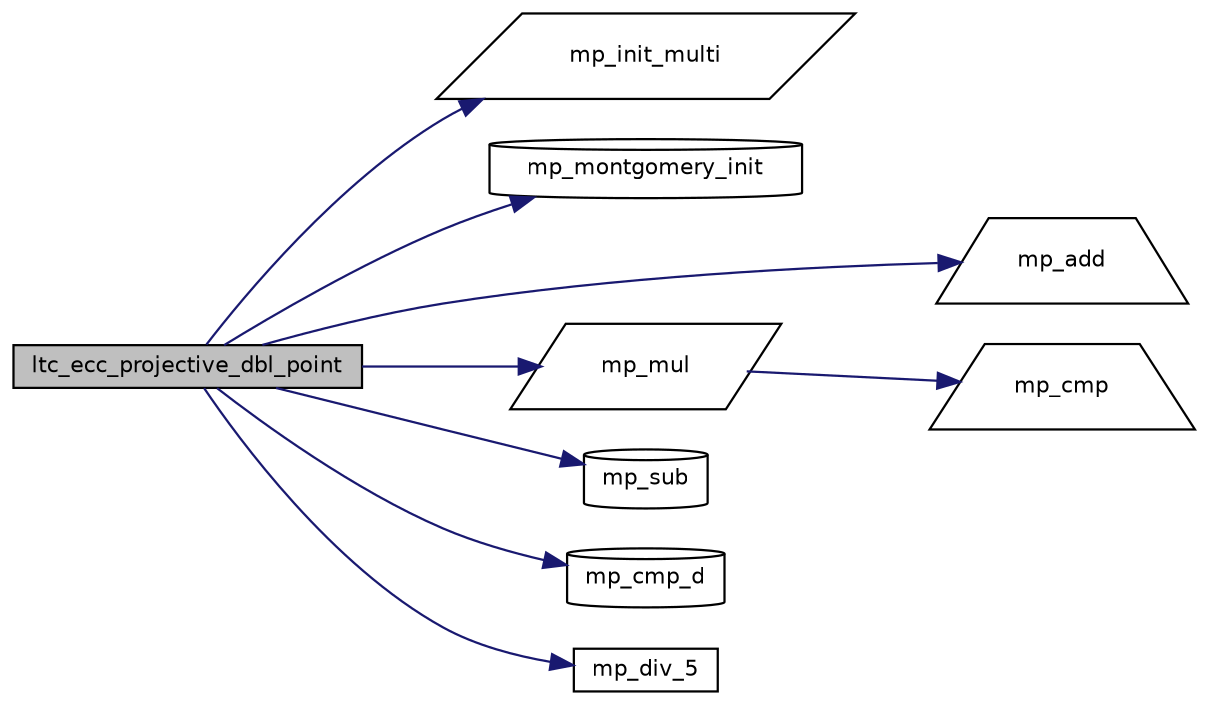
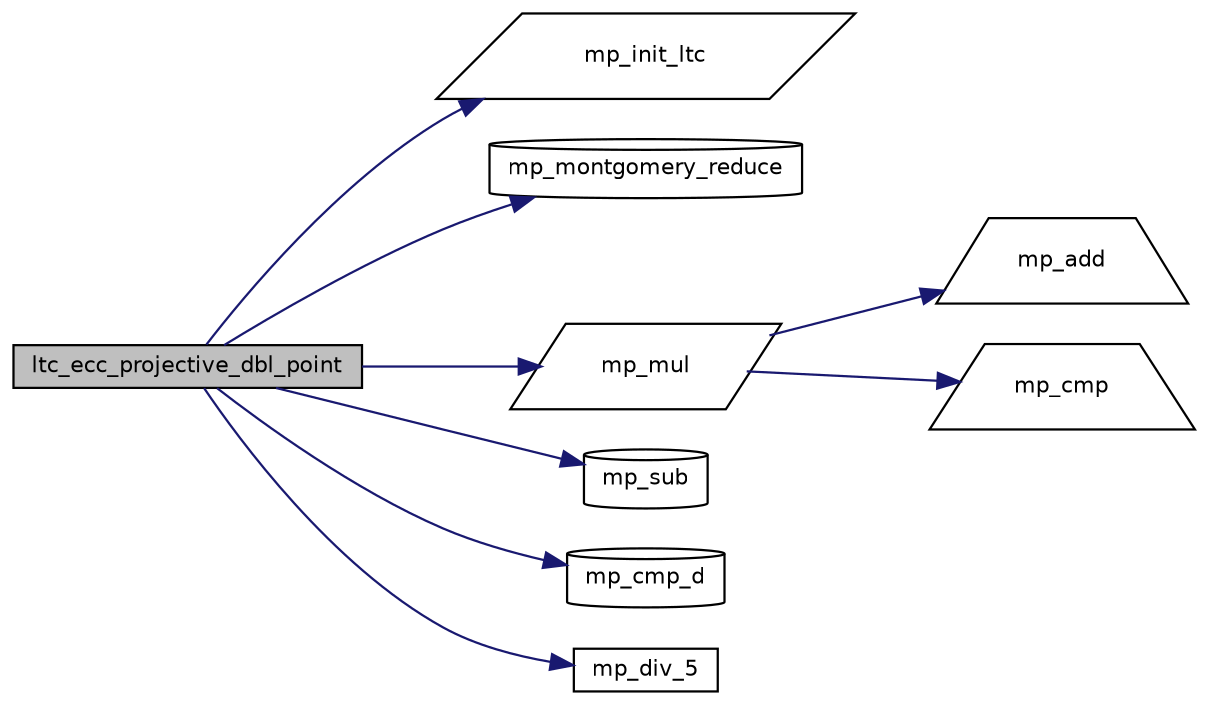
node "mp_init_multi": label "mp_init_multi" -> "mp_init_ltc"
node "mp_montgomery_init": label "mp_montgomery_init" -> "mp_montgomery_reduce"
edge "ltc_ecc_projective_dbl_point" -> "mp_add": now "mp_mul" -> "mp_add"
